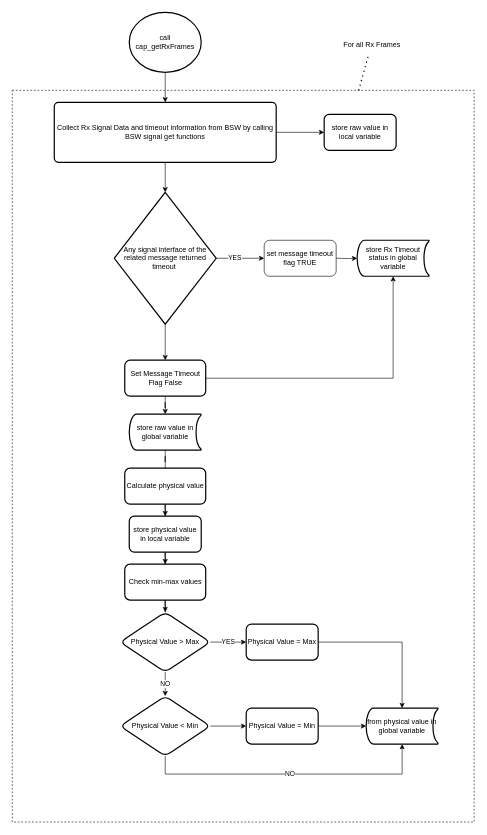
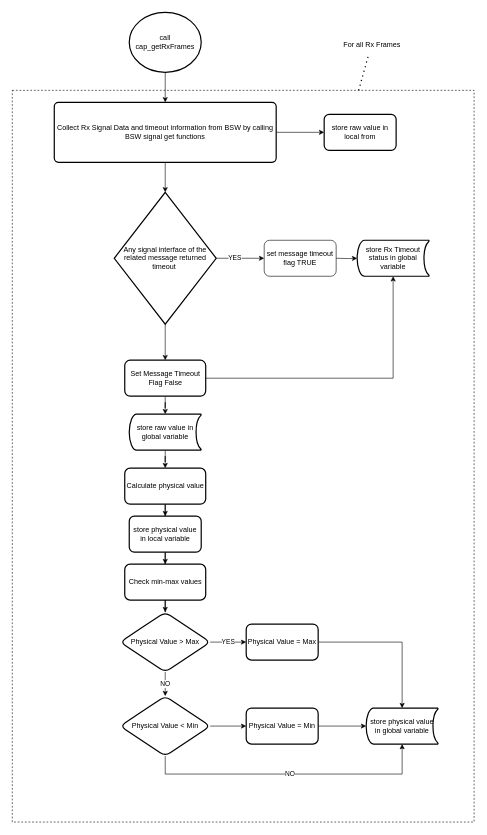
node "store raw value in local variable": label "store raw value in local variable" -> "store raw value in local from"
edge "store raw value in global variable" -- "Calculate physical value": arrowhead none -> classic
node "from physical value in global variable": label "from physical value in global variable" -> "store physical value in global variable"
